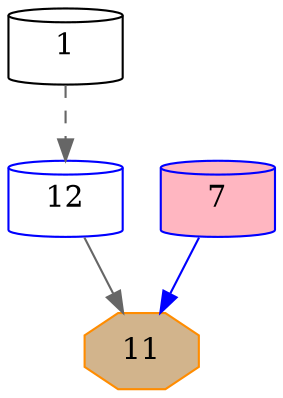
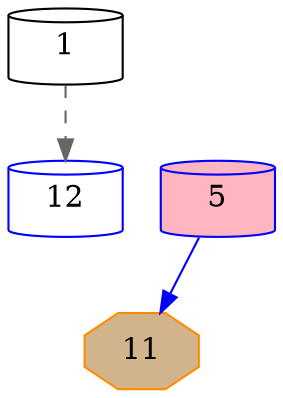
node "7": label "7" -> "5"
edge "12" -> "11": removed
